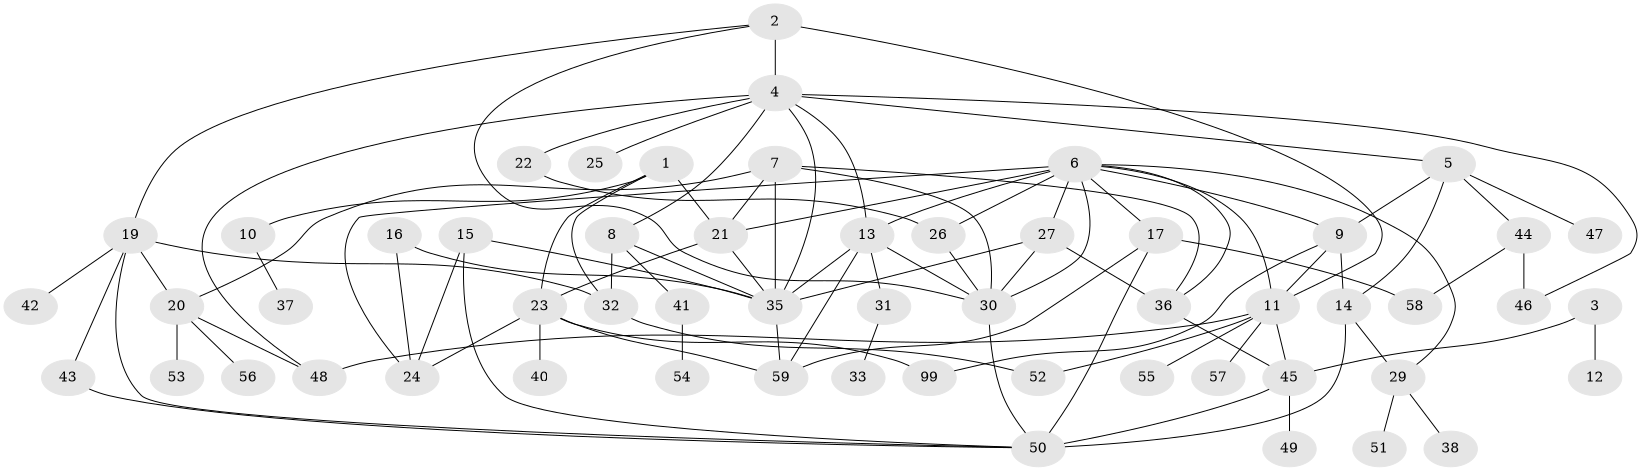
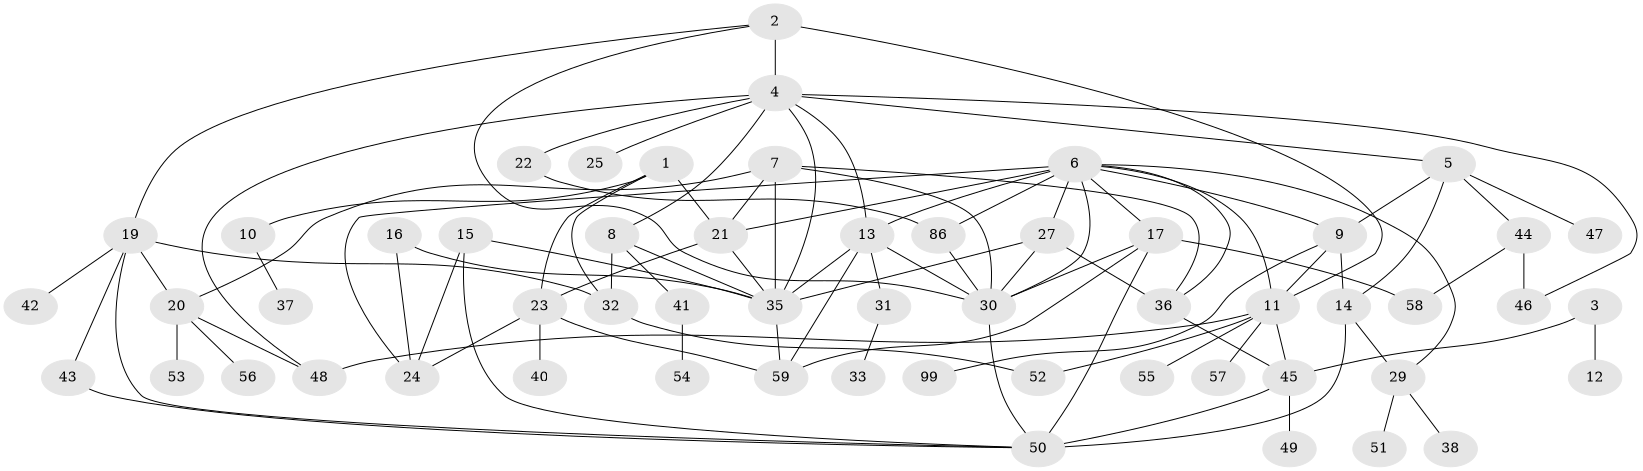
node "26": label "26" -> "86"
edge "17" -- "30": added
edge "23" -- "99": removed
